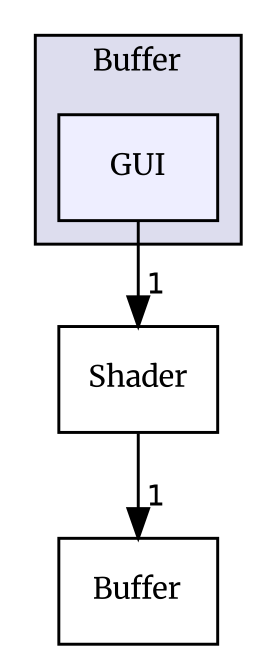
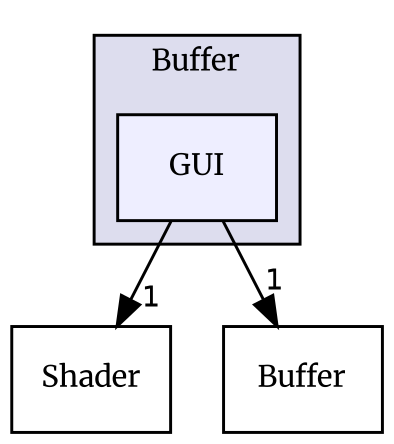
edge "Shader" -> "Buffer": now "GUI" -> "Buffer"
